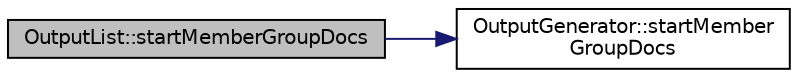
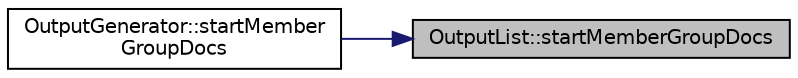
edge "OutputList::startMemberGroupDocs" -> "OutputGenerator::startMember GroupDocs": reversed
